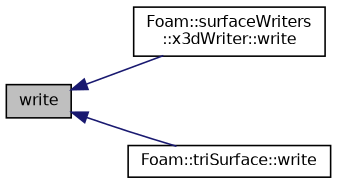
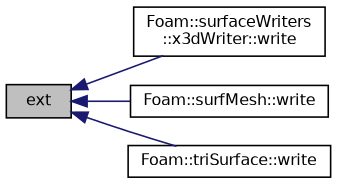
node "write": label "write" -> "ext"
node "Foam::surfMesh::write": added
